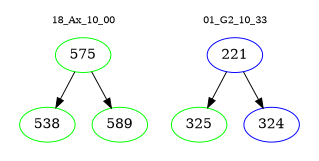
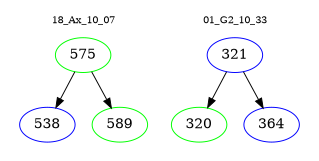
cluster "18_Ax_10_00": label "18_Ax_10_00" -> "18_Ax_10_07"
node "221": label "221" -> "321"
node "538": color green -> blue
node "325": label "325" -> "320"
node "324": label "324" -> "364"
